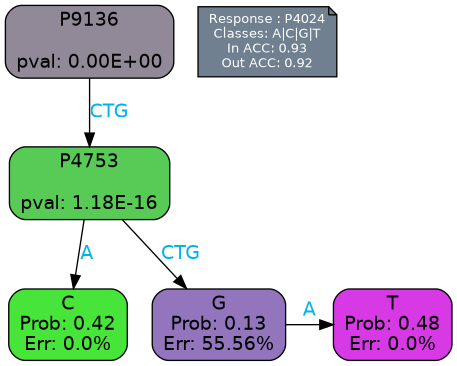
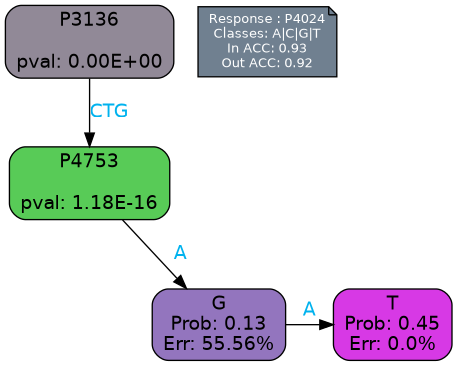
node "P9136 pval: 0.00E+00": label "P9136 pval: 0.00E+00" -> "P3136 pval: 0.00E+00"
edge "P4753 pval: 1.18E-16" -> "G Prob: 0.13 Err: 55.56%": label "CTG" -> "A"
node "C Prob: 0.42 Err: 0.0%": removed
node "T Prob: 0.48 Err: 0.0%": label "T Prob: 0.48 Err: 0.0%" -> "T Prob: 0.45 Err: 0.0%"
